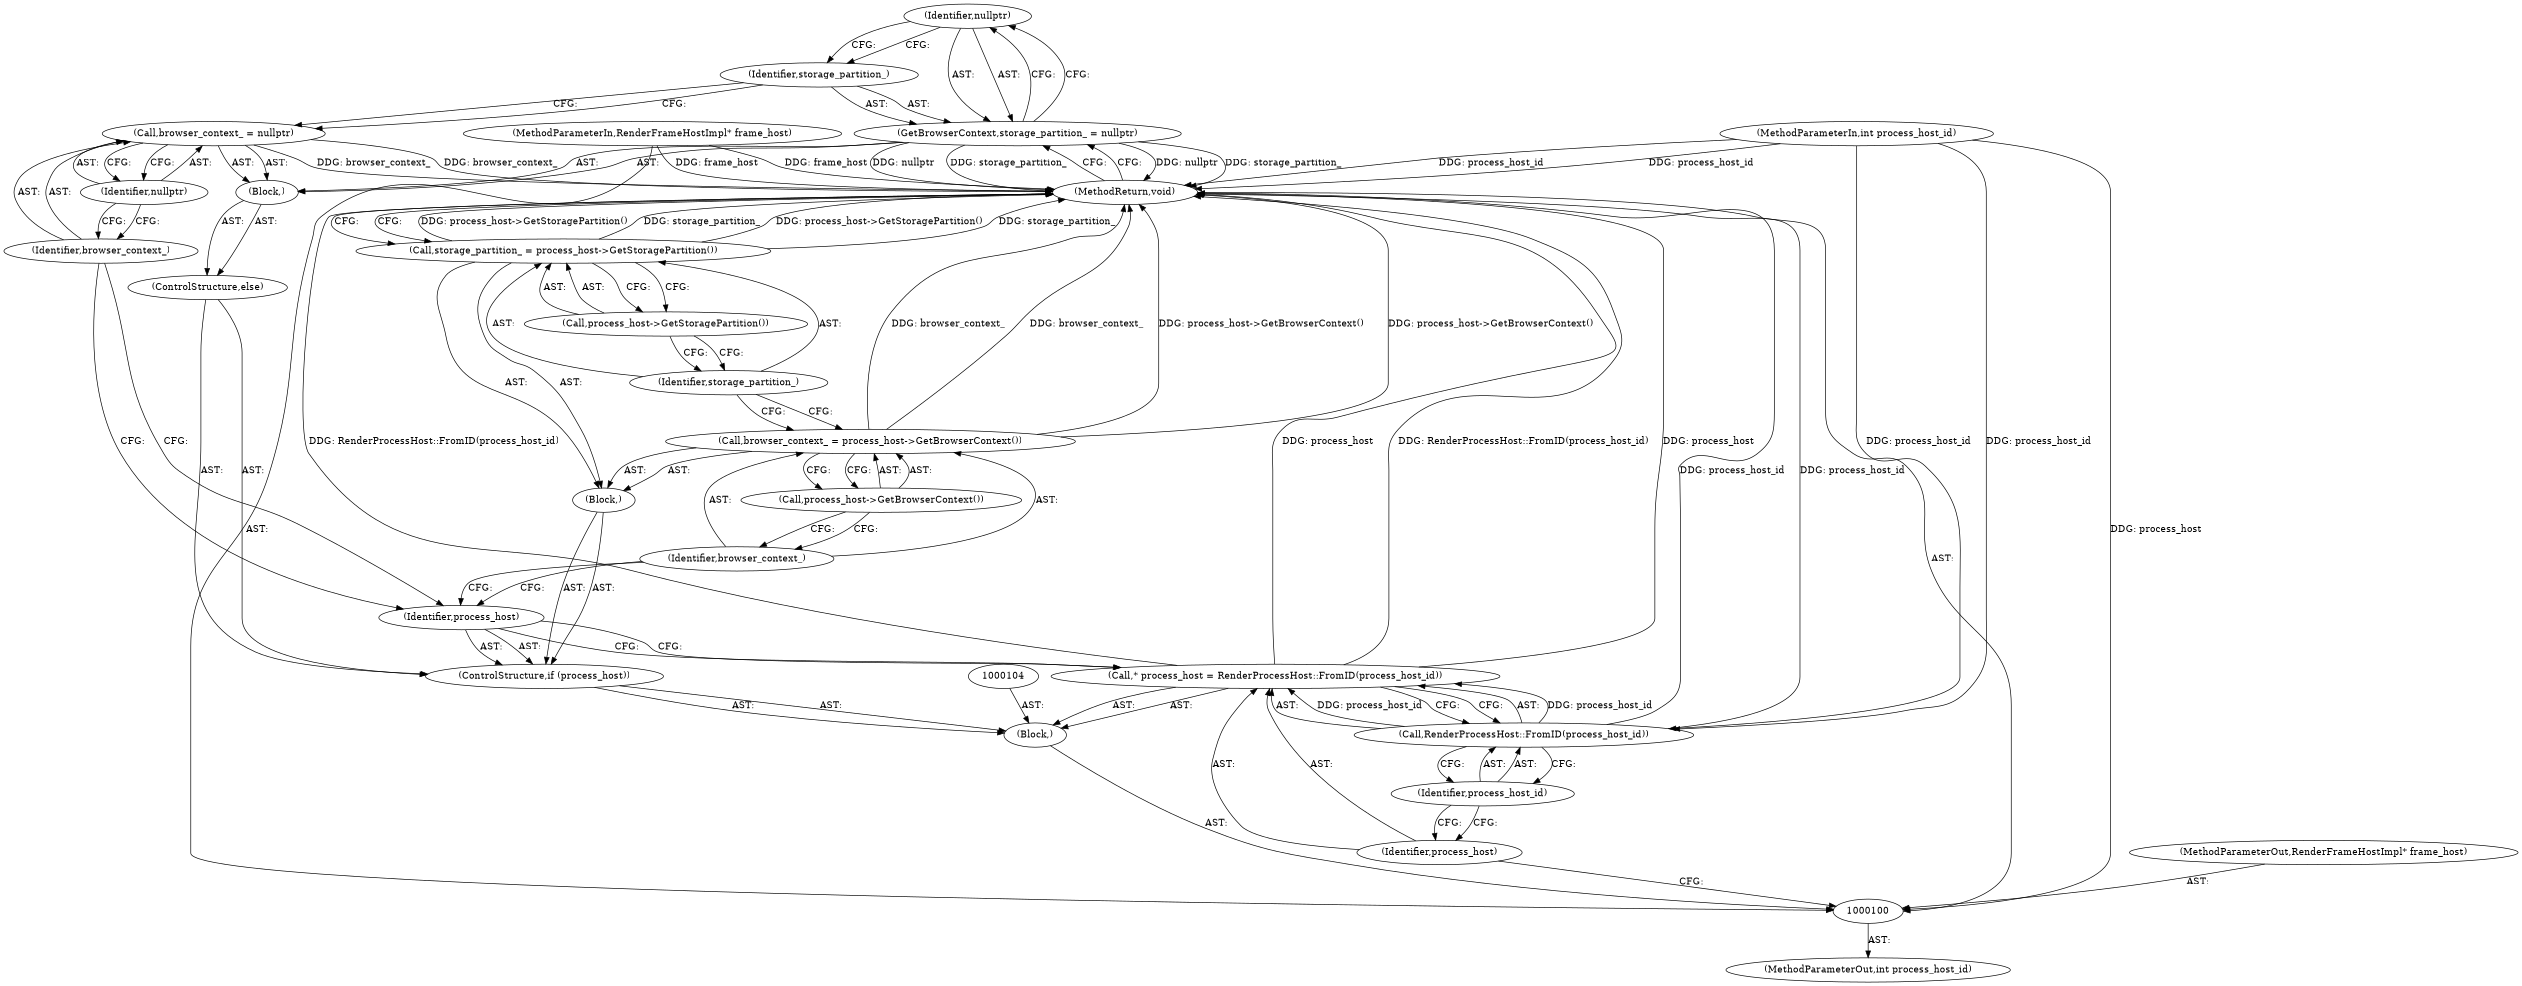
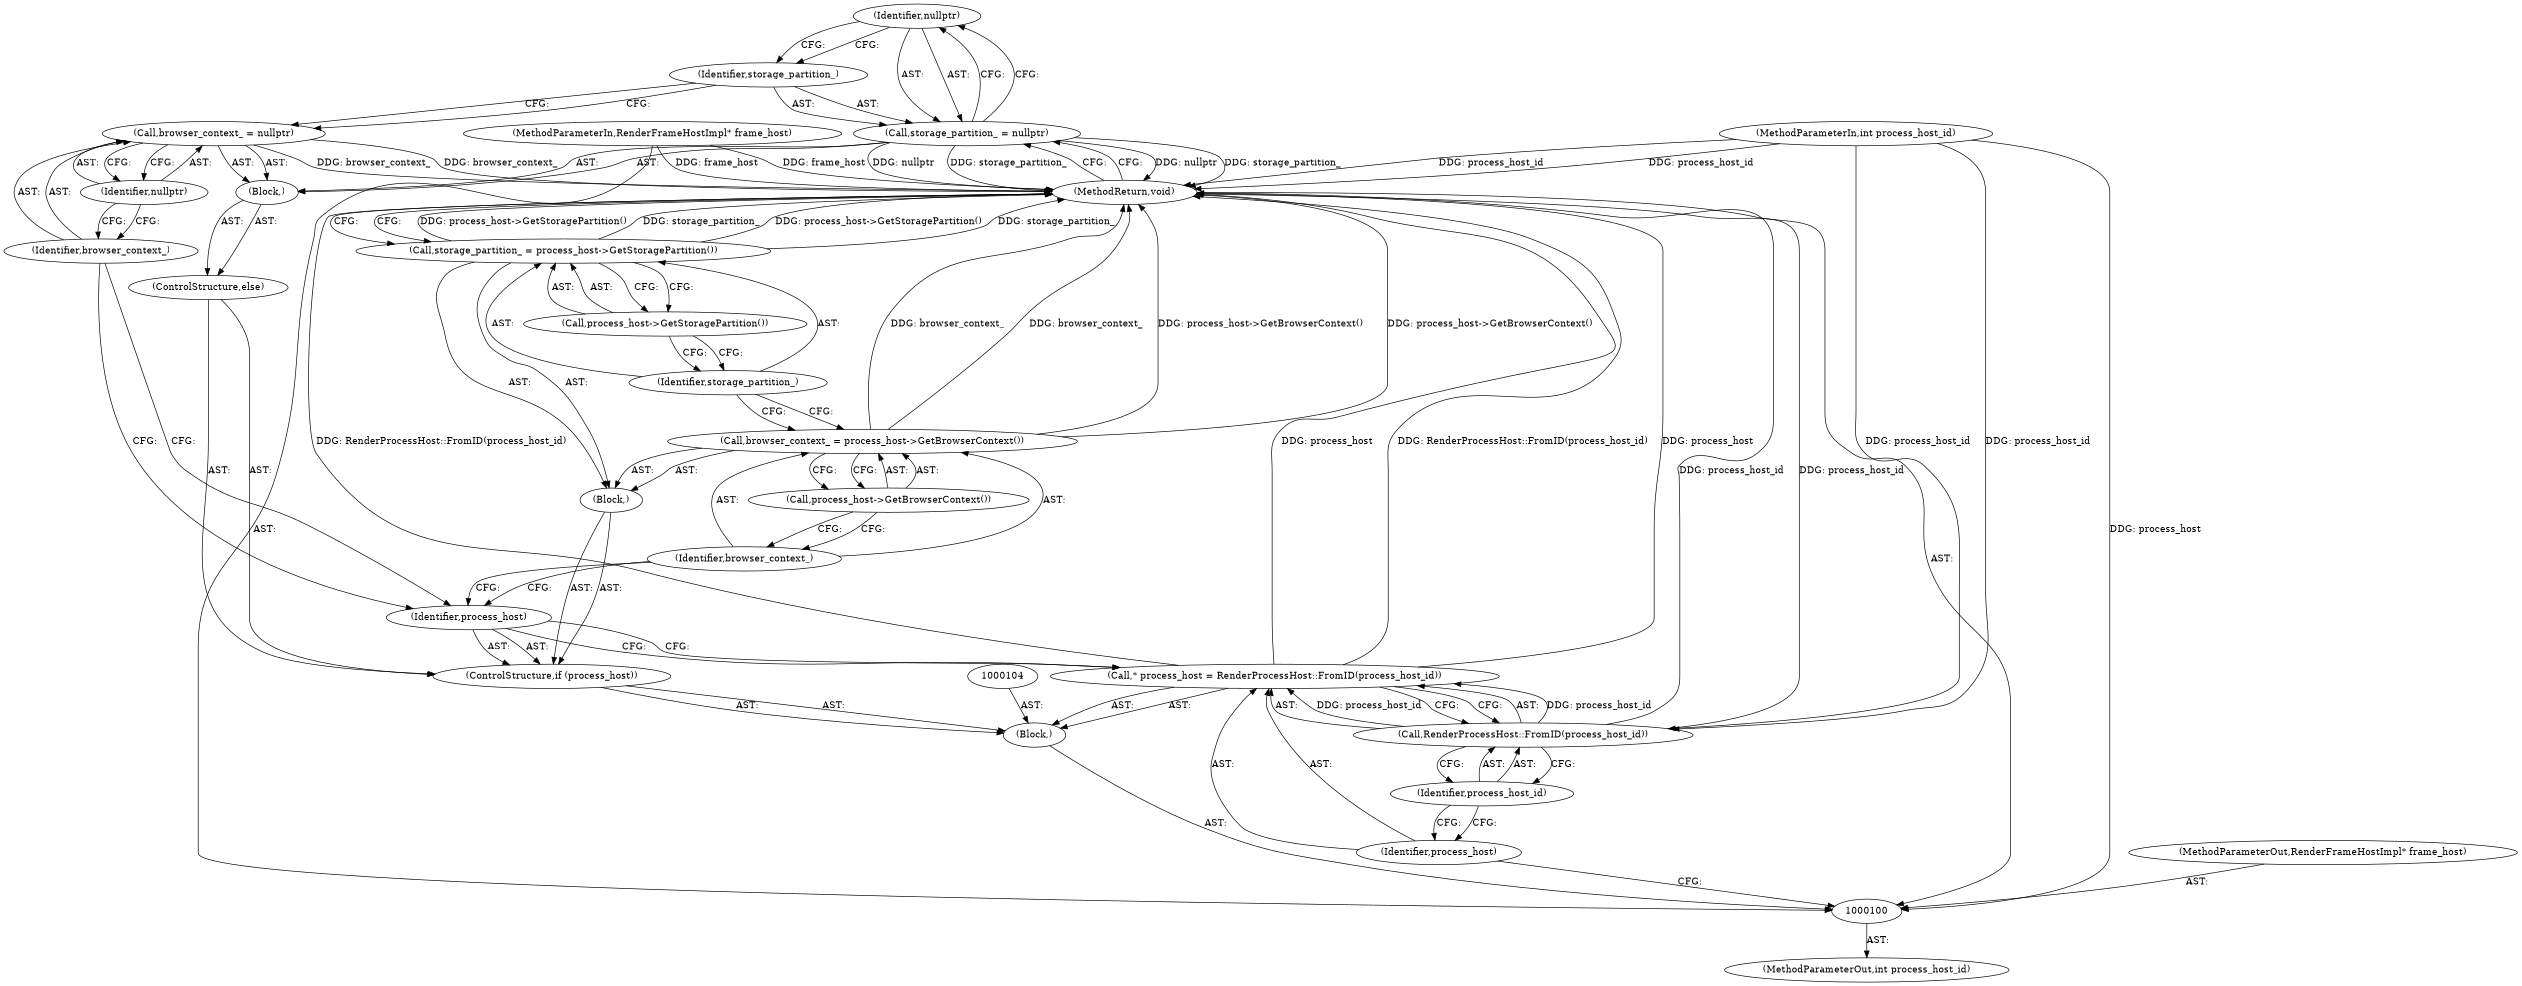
node "(GetBrowserContext,storage_partition_ = nullptr)": label "(GetBrowserContext,storage_partition_ = nullptr)" -> "(Call,storage_partition_ = nullptr)"
